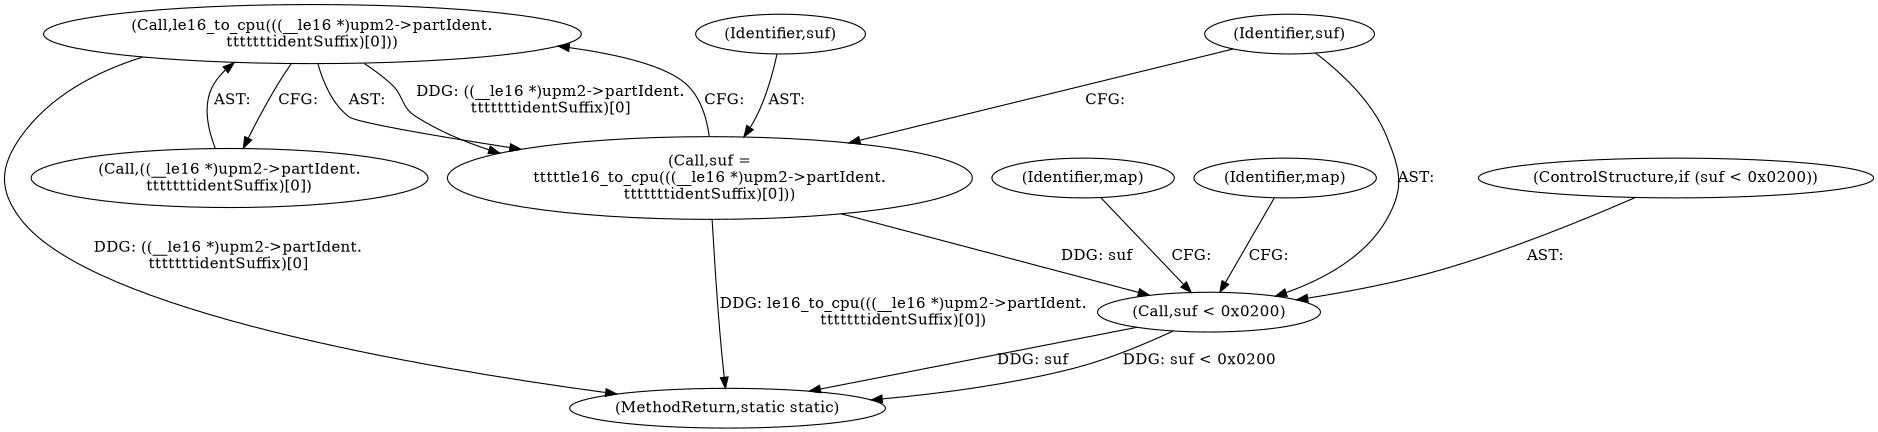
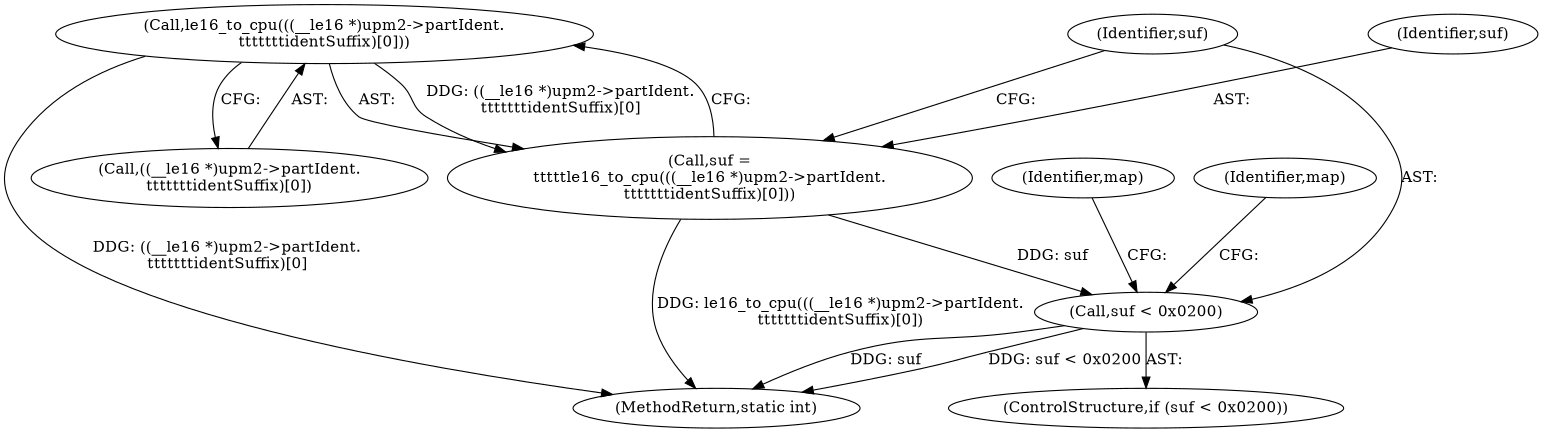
edge "(ControlStructure,if (suf < 0x0200))" -> "(Call,suf < 0x0200)": reversed
node "(MethodReturn,static static)": label "(MethodReturn,static static)" -> "(MethodReturn,static int)"
